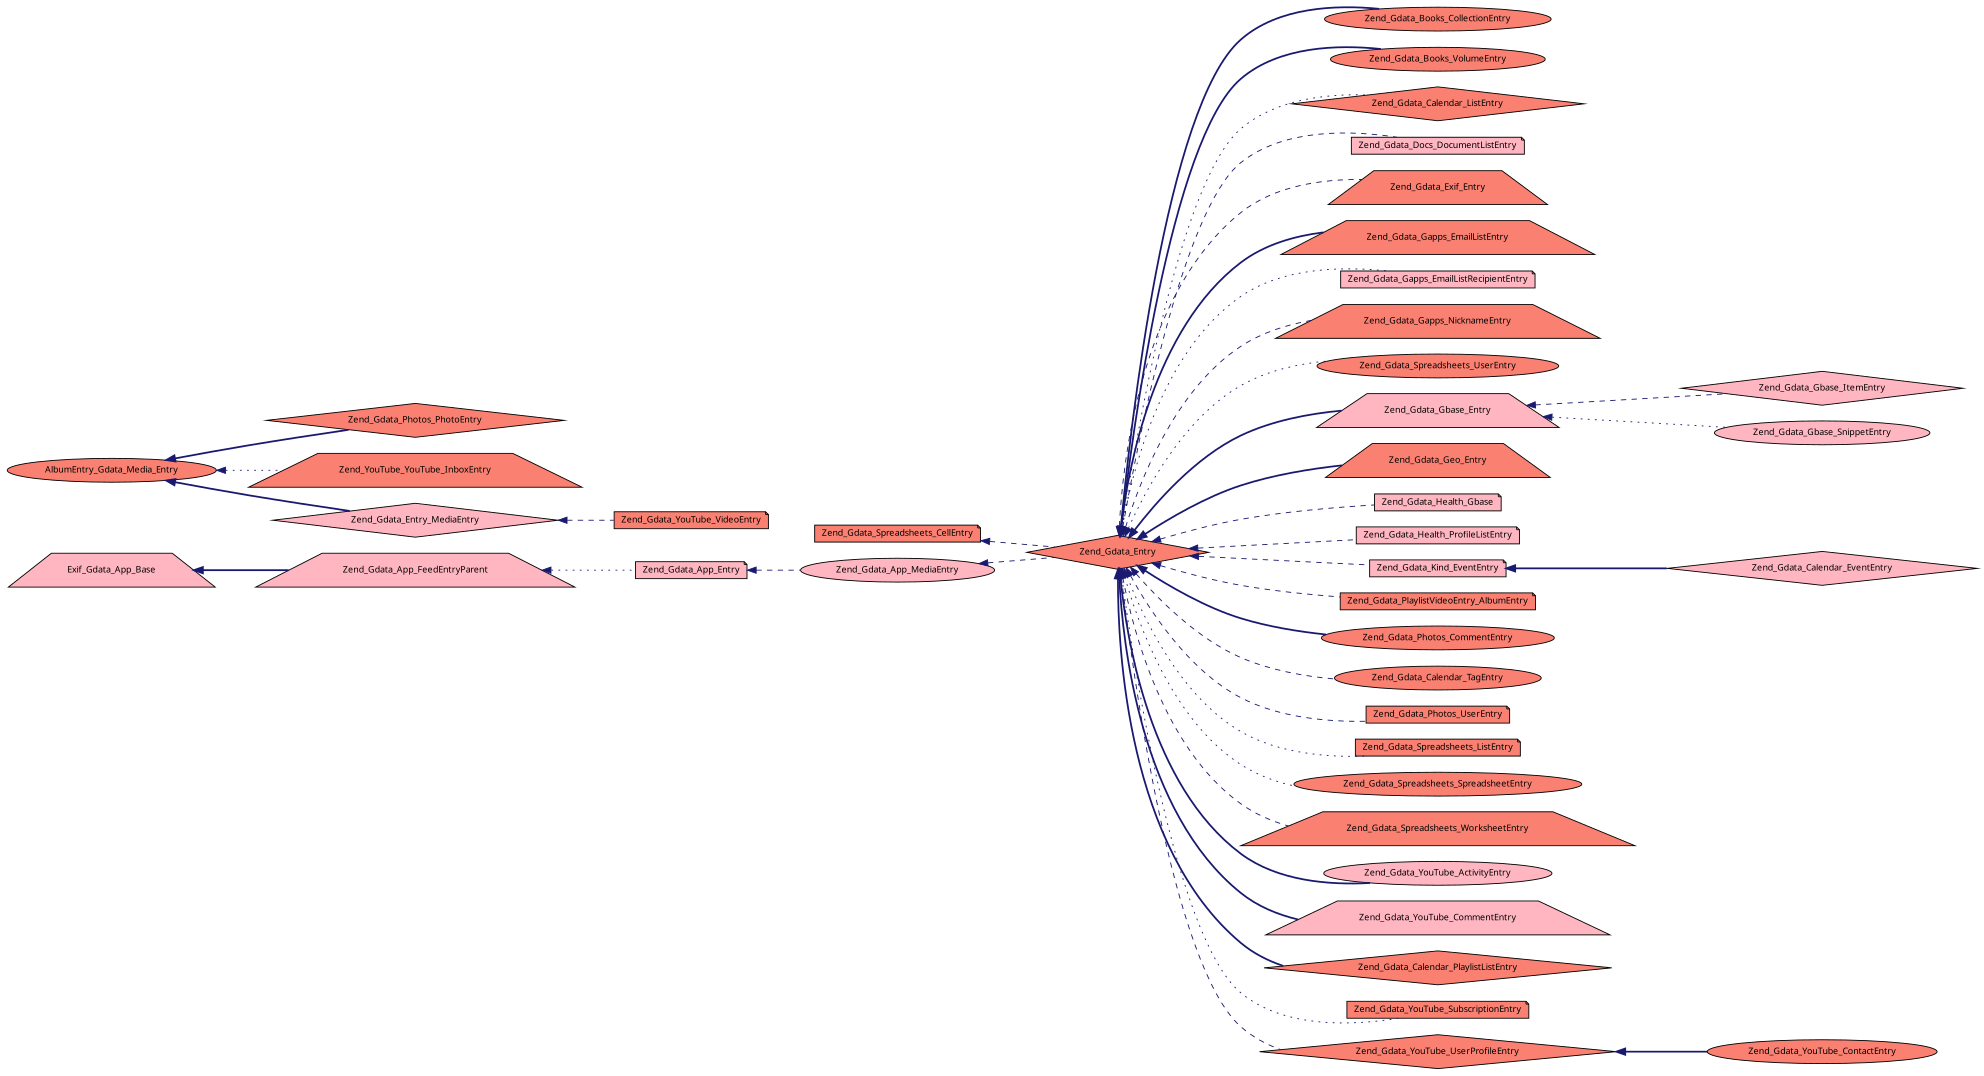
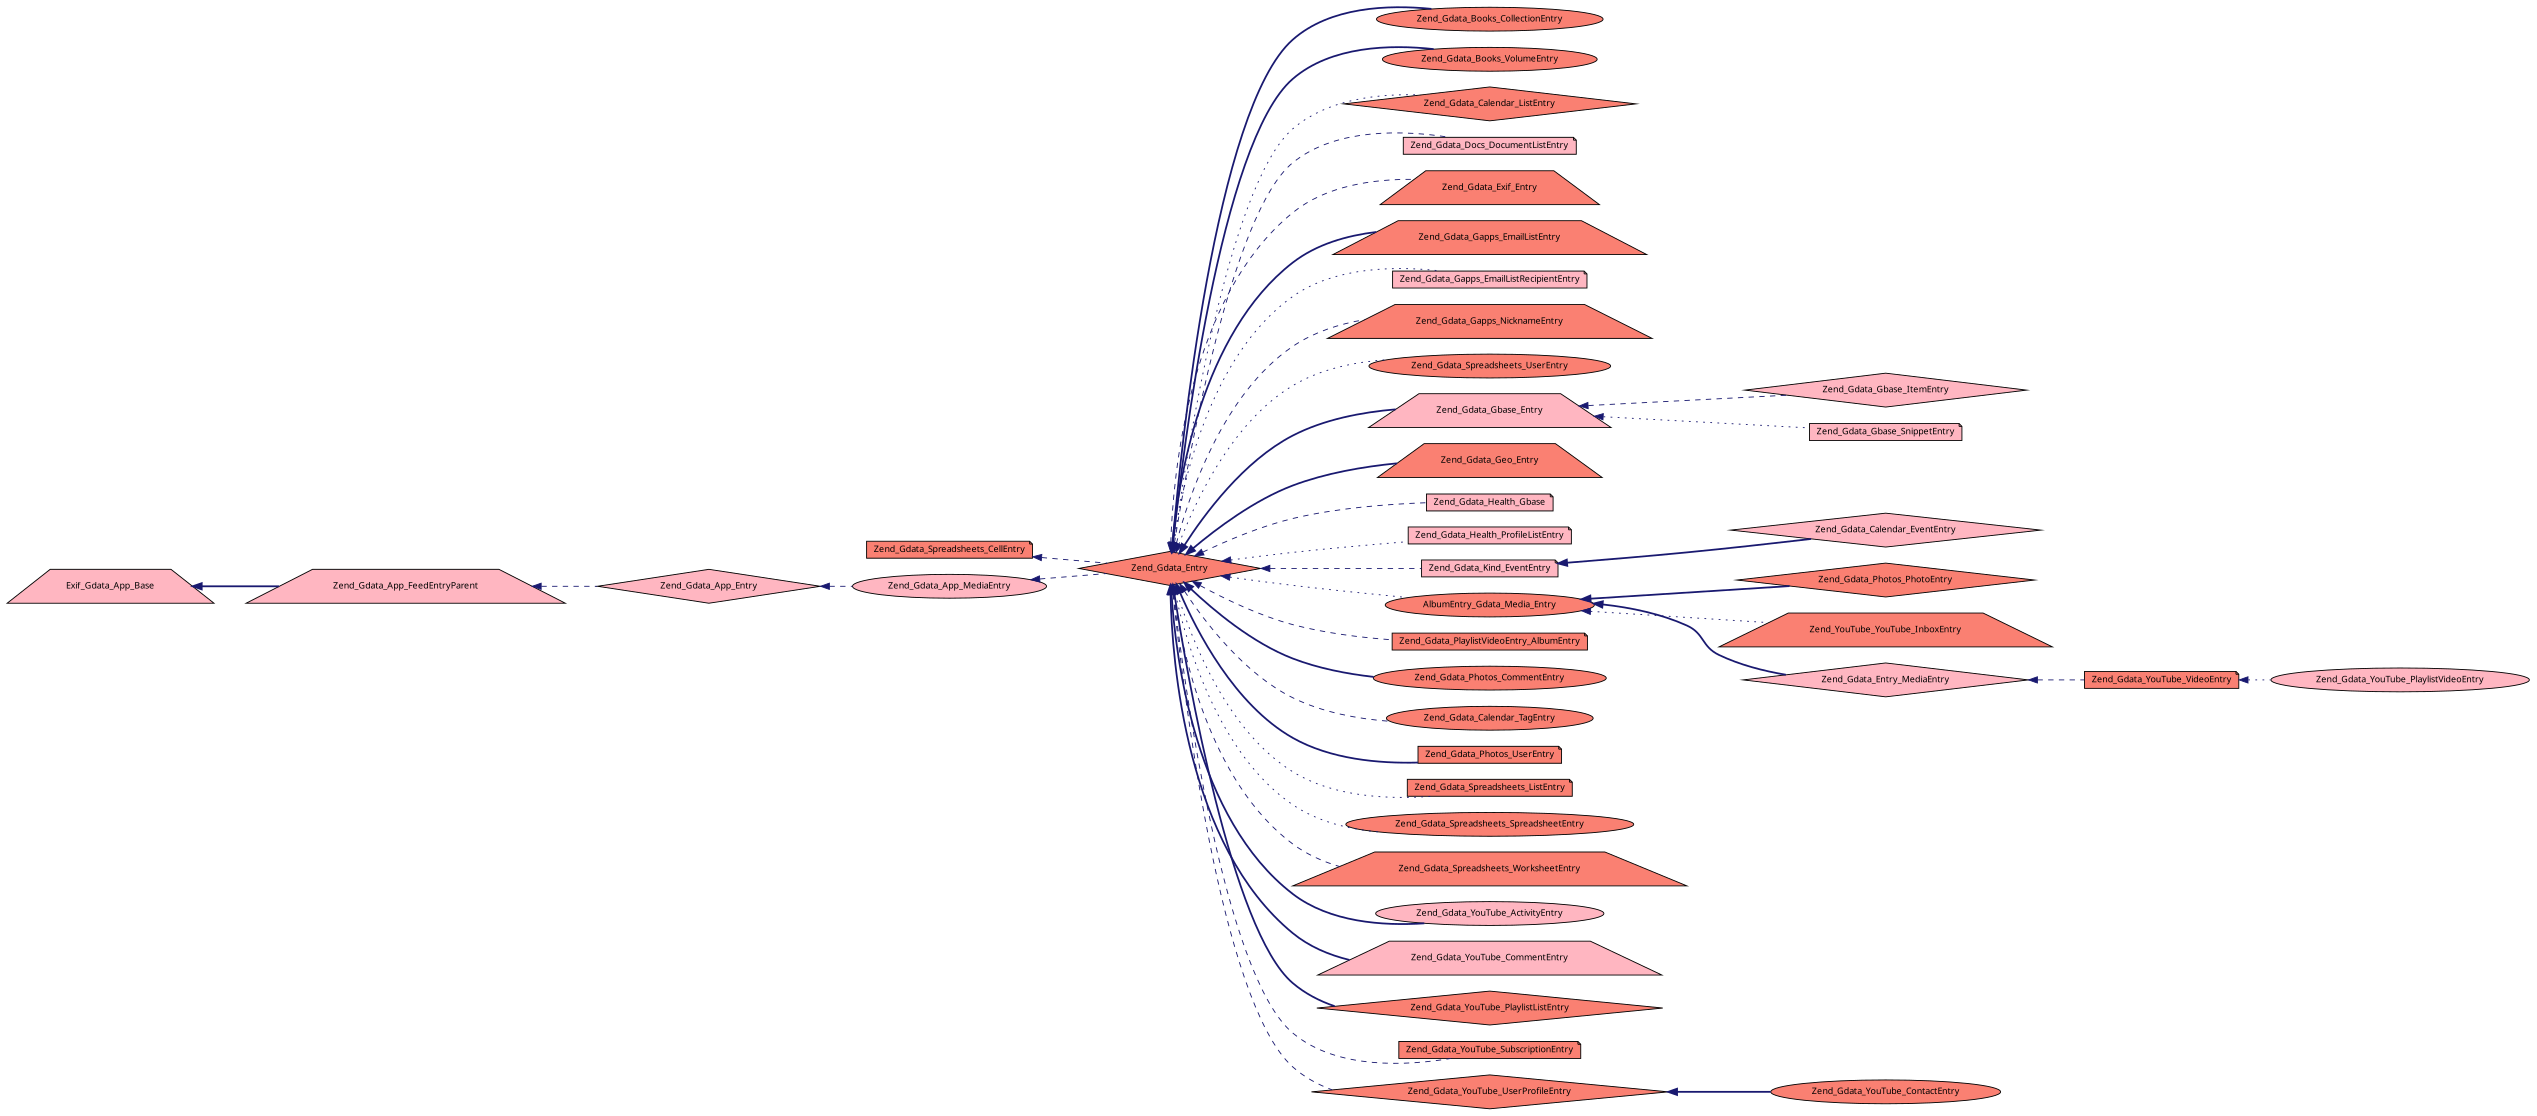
node "Zend_Gdata_Gbase_SnippetEntry": shape ellipse -> note
edge "Zend_Gdata_Health_ProfileListEntry" -> "Zend_Gdata_Entry": style dashed -> dotted
edge "Zend_Gdata_App_Entry" -> "Zend_Gdata_App_FeedEntryParent": style dotted -> dashed
node "Zend_Gdata_App_Entry": shape note -> diamond
edge "AlbumEntry_Gdata_Media_Entry" -> "Zend_Gdata_Entry": added
node "Zend_Gdata_YouTube_PlaylistVideoEntry": added
edge "Zend_Gdata_Photos_UserEntry" -> "Zend_Gdata_Entry": style dashed -> bold
edge "Zend_Gdata_YouTube_SubscriptionEntry" -> "Zend_Gdata_Entry": style dotted -> dashed
node "Zend_Gdata_Calendar_PlaylistListEntry": label "Zend_Gdata_Calendar_PlaylistListEntry" -> "Zend_Gdata_YouTube_PlaylistListEntry"
